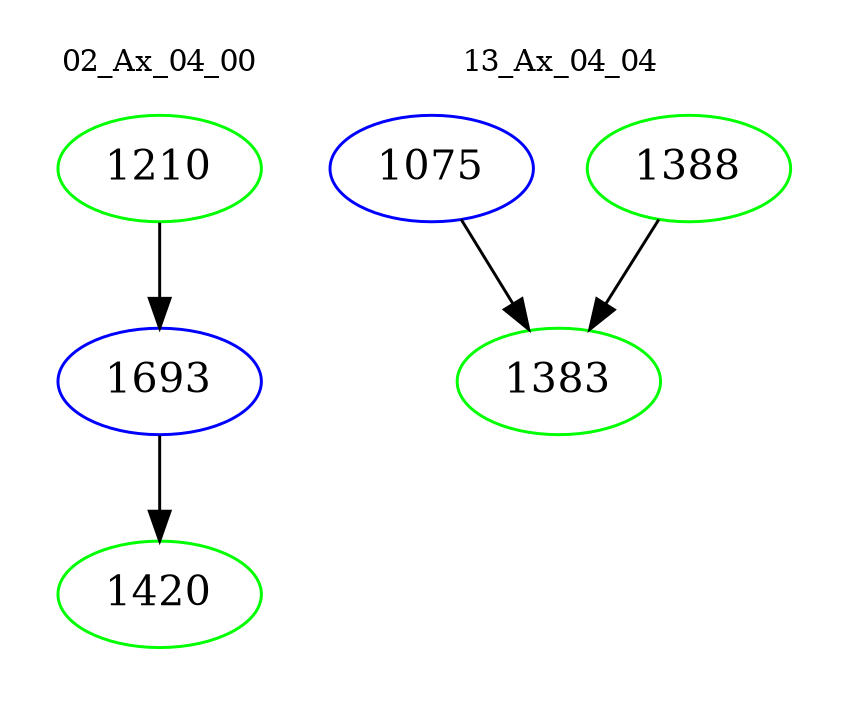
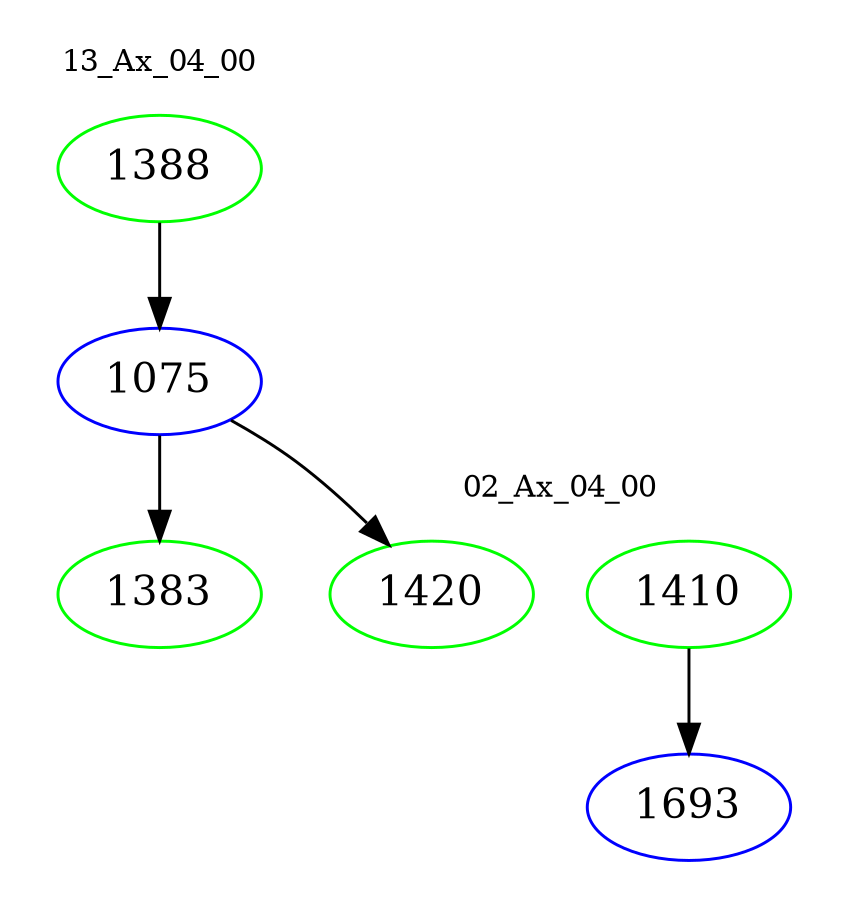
cluster "13_Ax_04_04": label "13_Ax_04_04" -> "13_Ax_04_00"
node "1210": label "1210" -> "1410"
edge "1388" -> "1383": now "1388" -> "1075"
edge "1693" -> "1420": now "1075" -> "1420"
